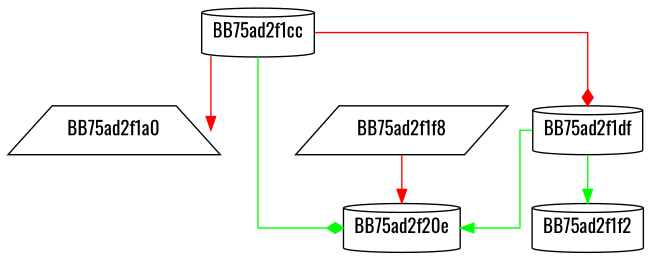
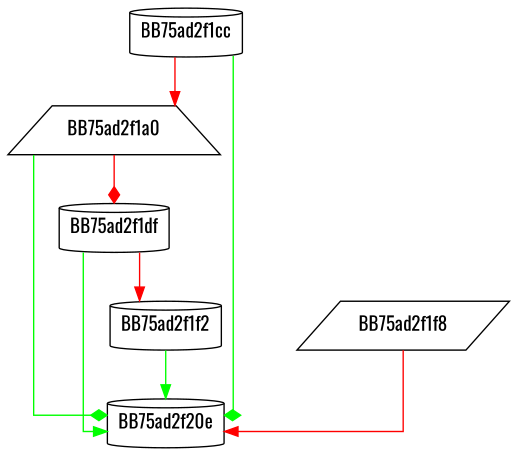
edge "BB75ad2f1cc" -> "BB75ad2f1df": now "BB75ad2f1a0" -> "BB75ad2f1df"
edge "BB75ad2f1df" -> "BB75ad2f1f2": color green -> red
edge "BB75ad2f1a0" -> "BB75ad2f20e": added
edge "BB75ad2f1f2" -> "BB75ad2f20e": added
